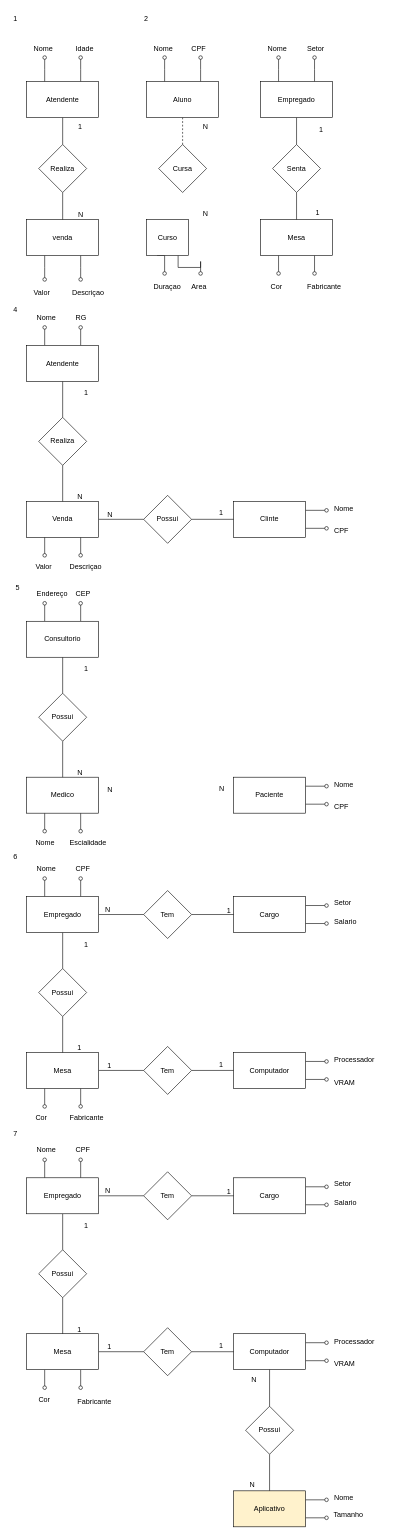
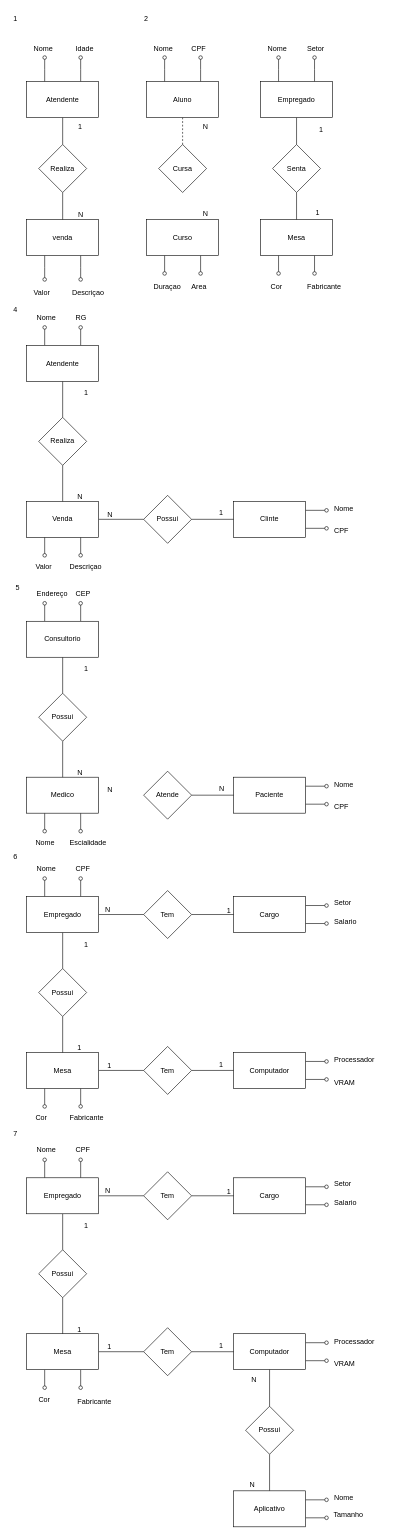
node "Curso": size 42x36 -> 72x36
node "Atende": added
edge "Atende" -- "Paciente": added
node "Aplicativo": fillcolor #fff2cc -> #ffffff
